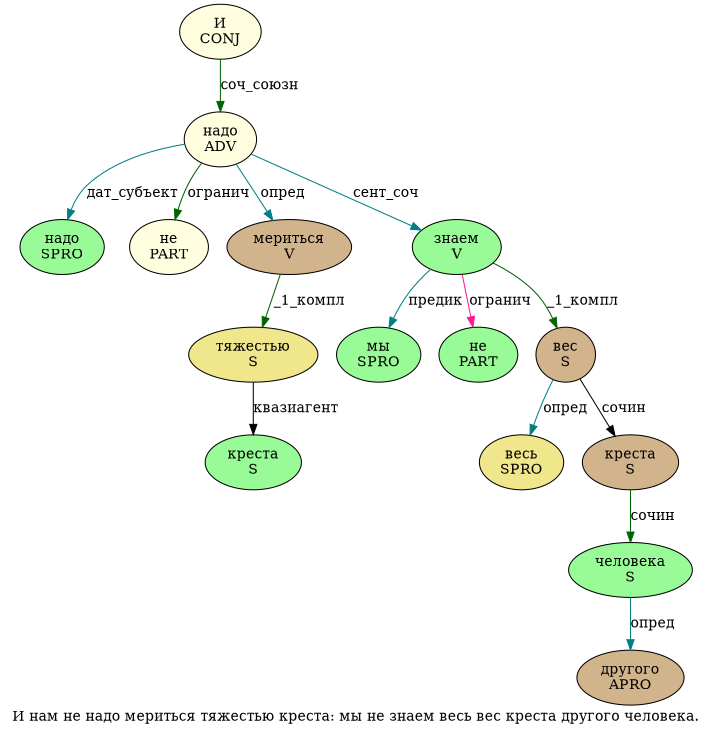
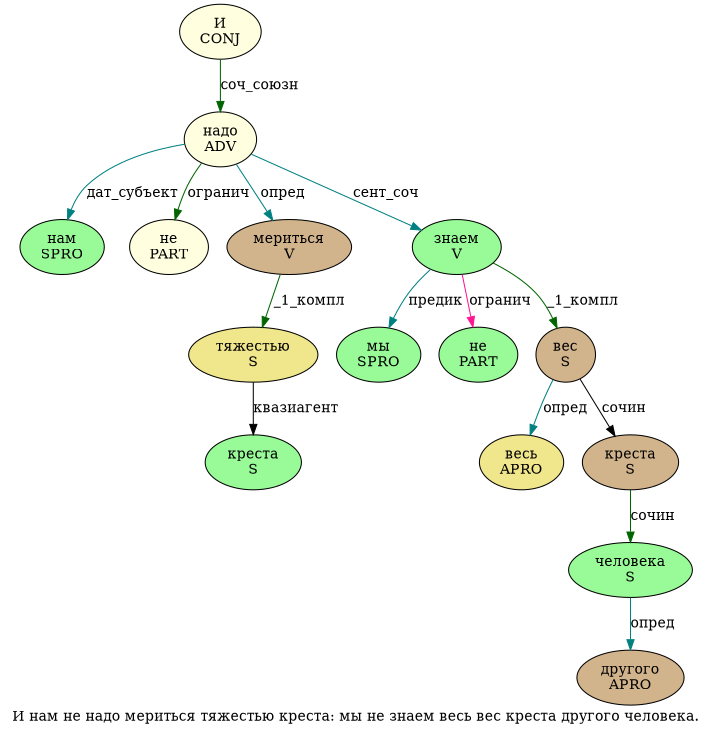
node "надо SPRO": label "надо SPRO" -> "нам SPRO"
node "весь SPRO": label "весь SPRO" -> "весь APRO"
